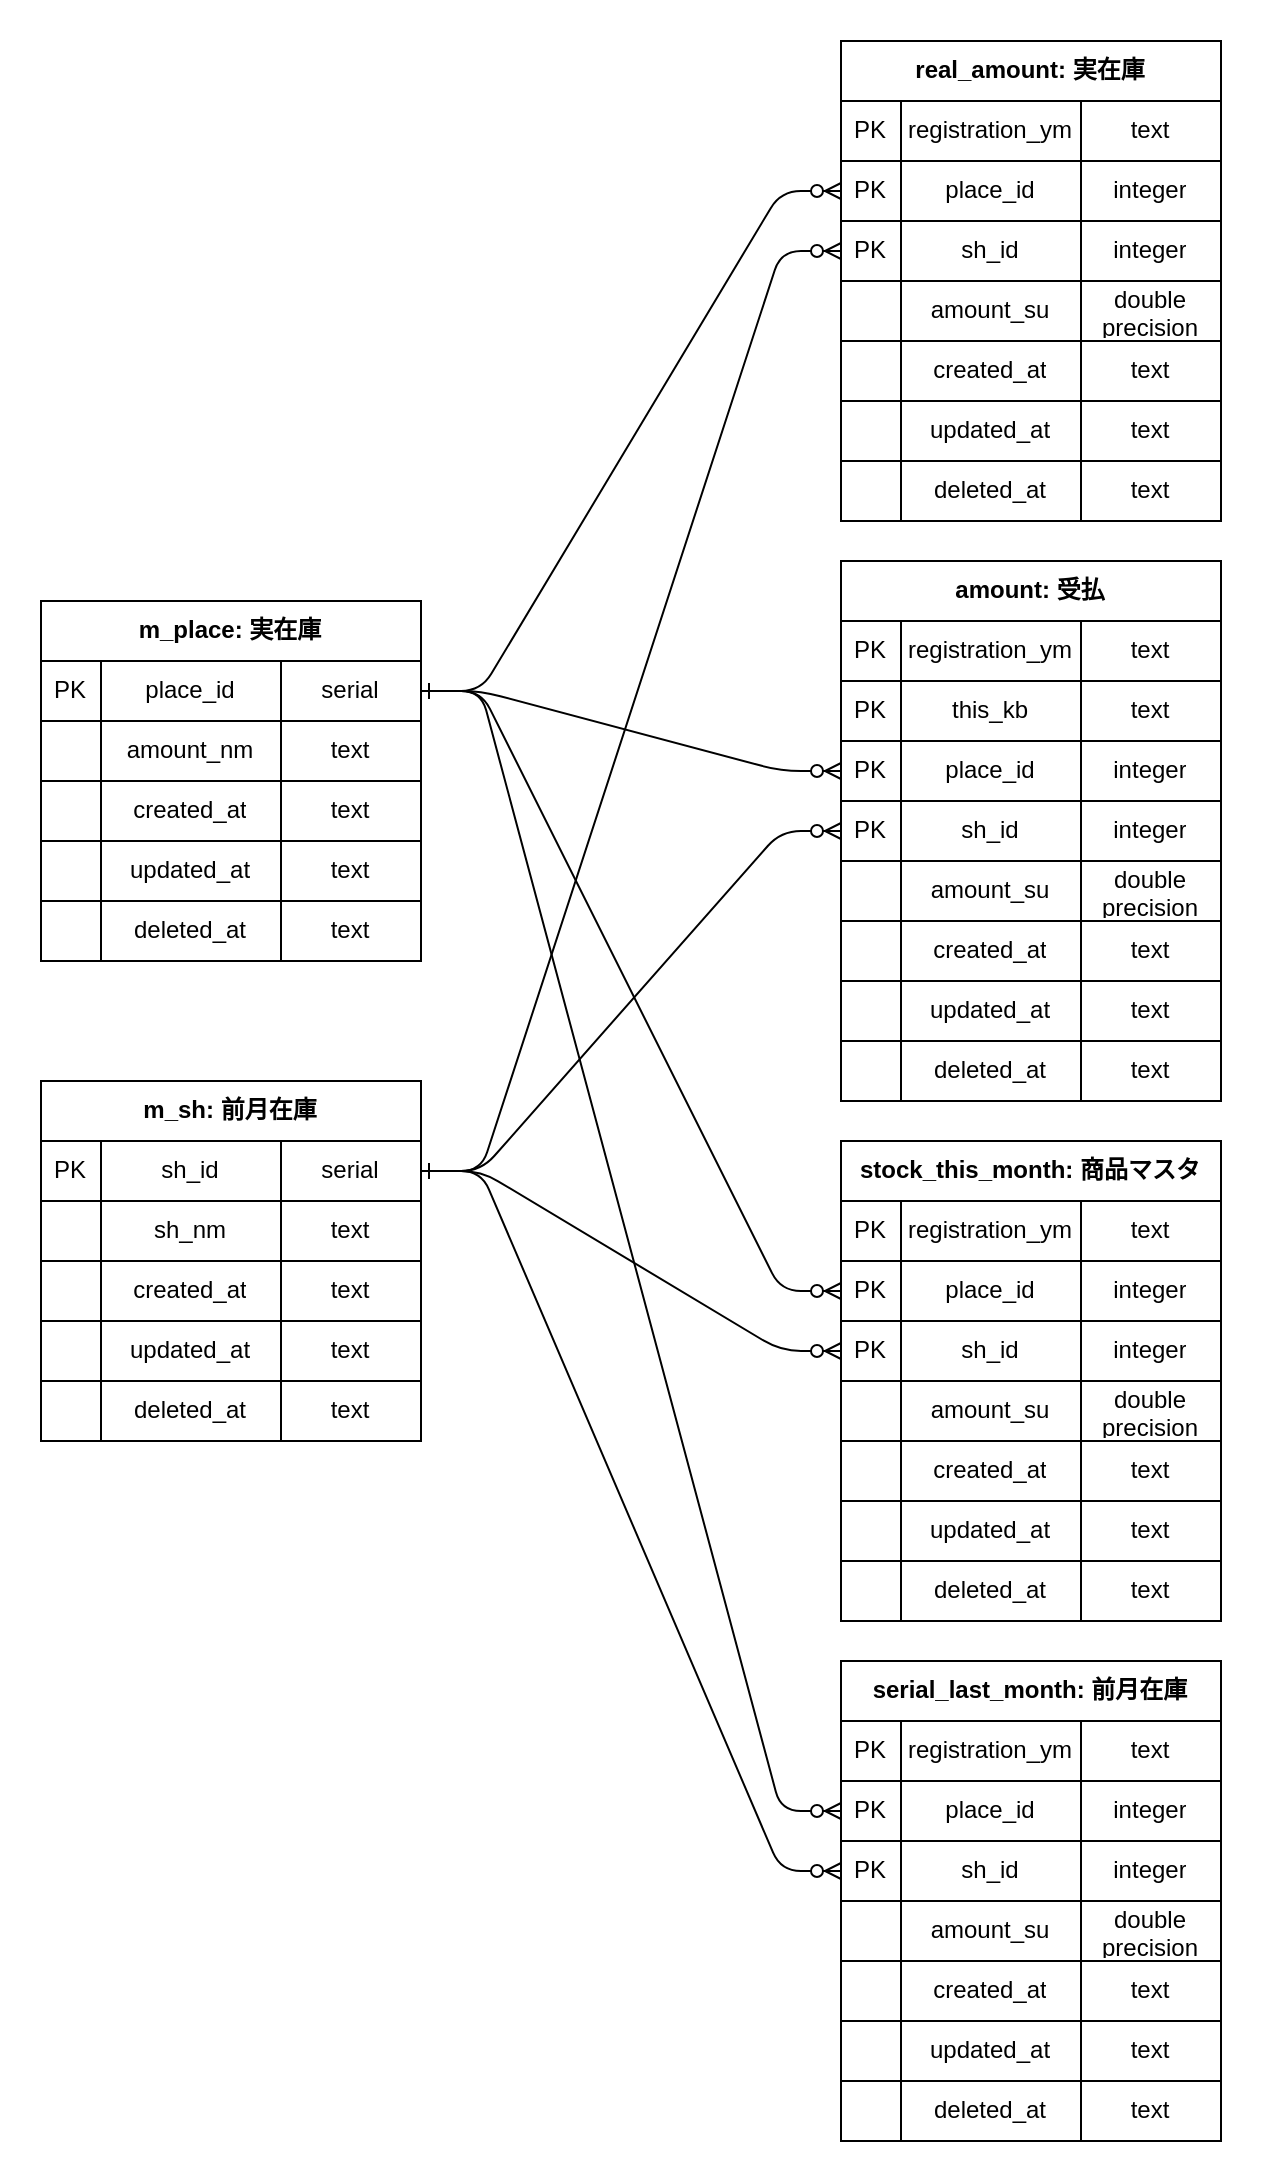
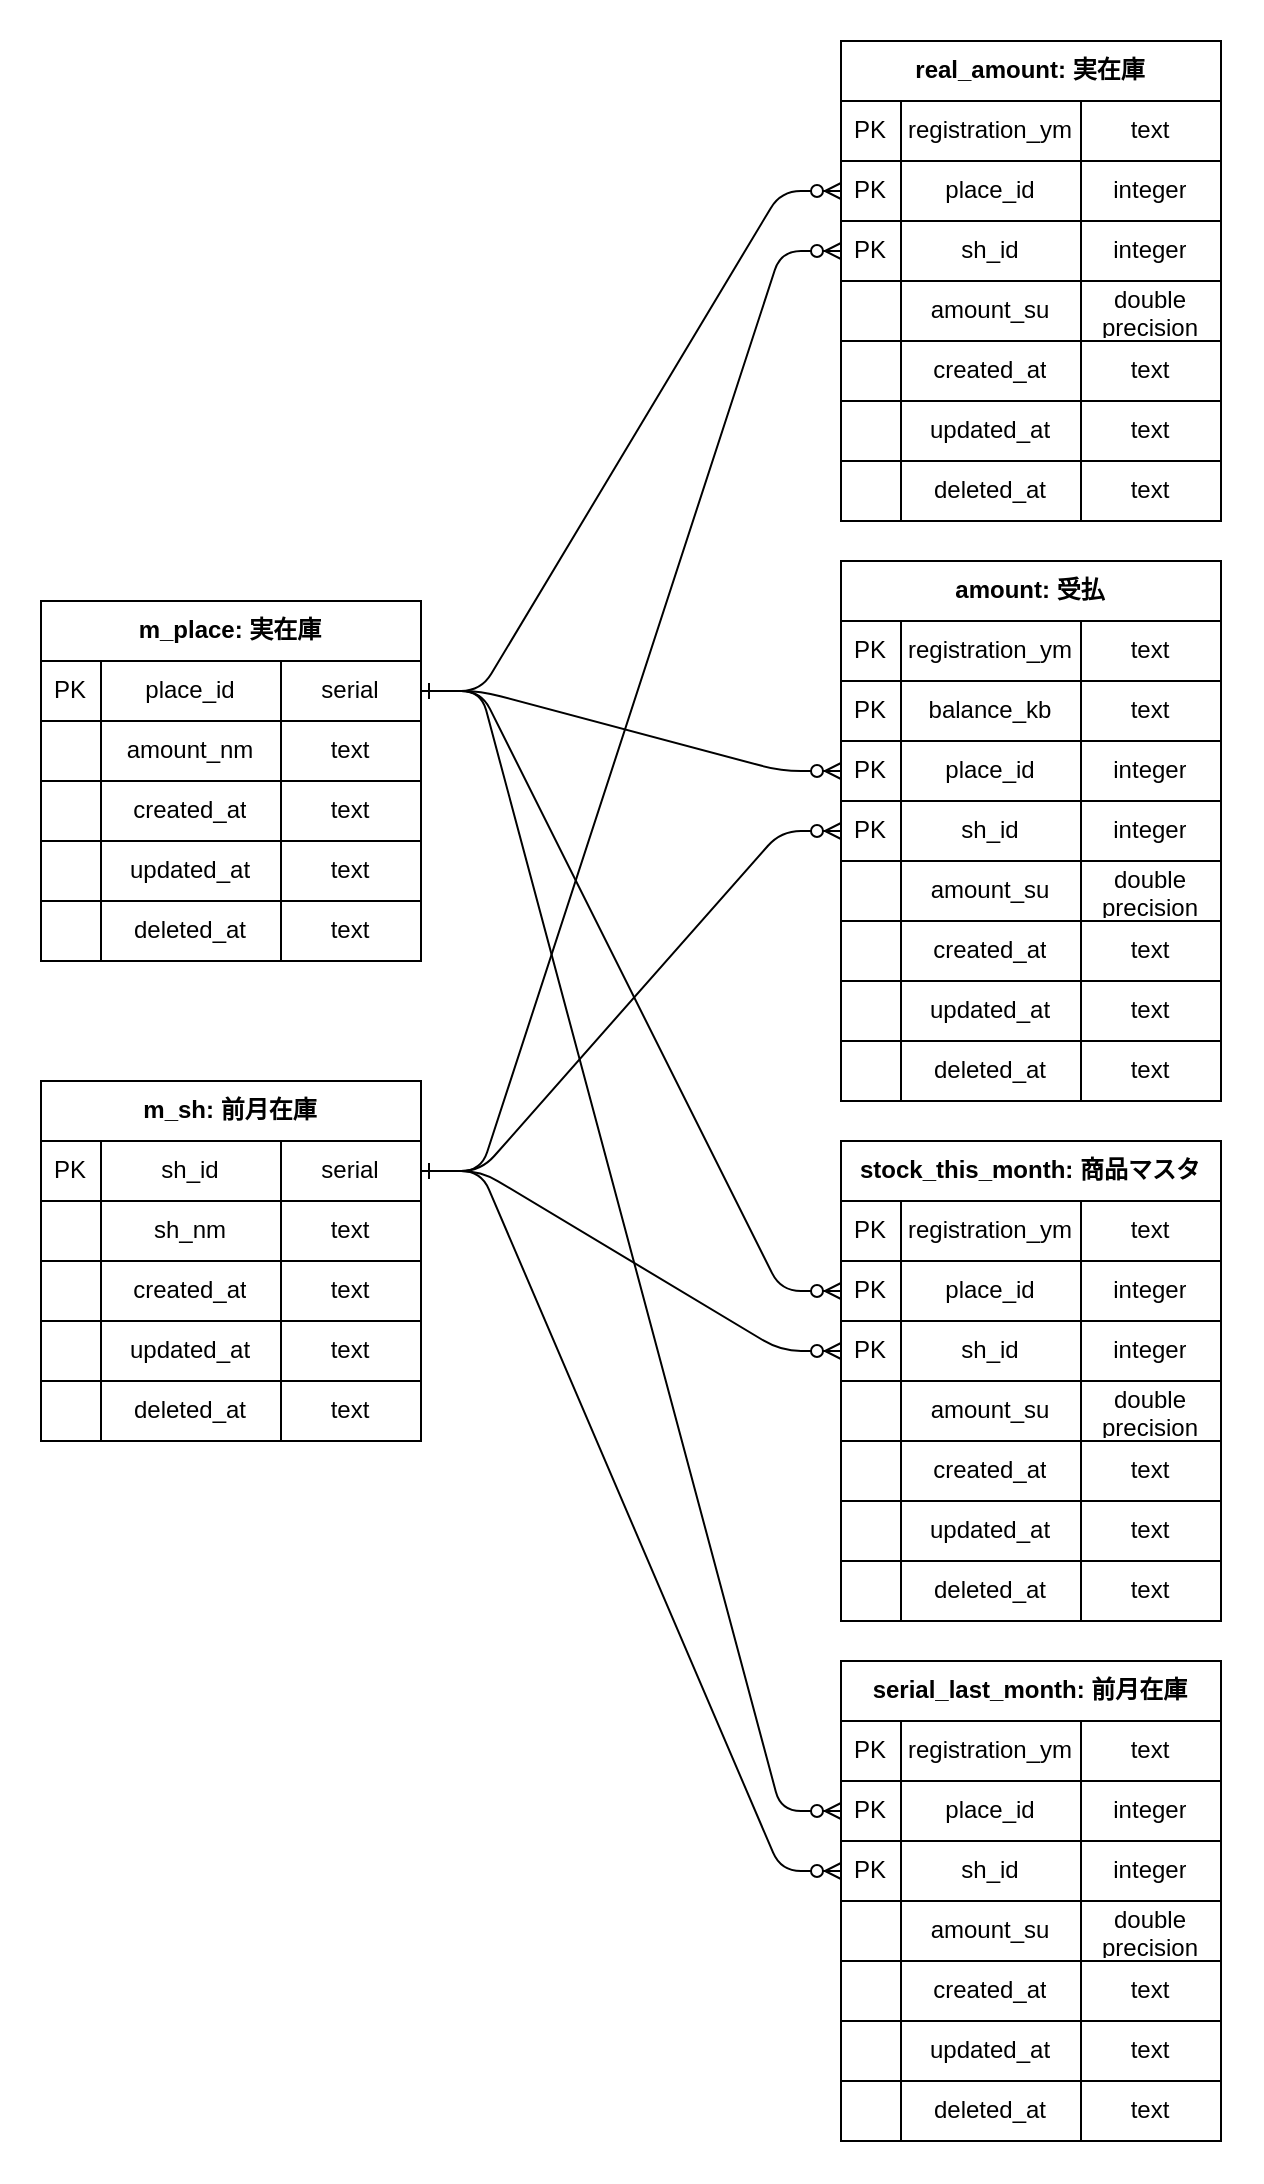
node "this_kb": label "this_kb" -> "balance_kb"
